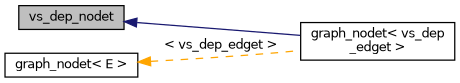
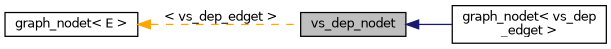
edge "graph_nodet< vs_dep _edget >" -> "graph_nodet< E >": now "vs_dep_nodet" -> "graph_nodet< E >"
